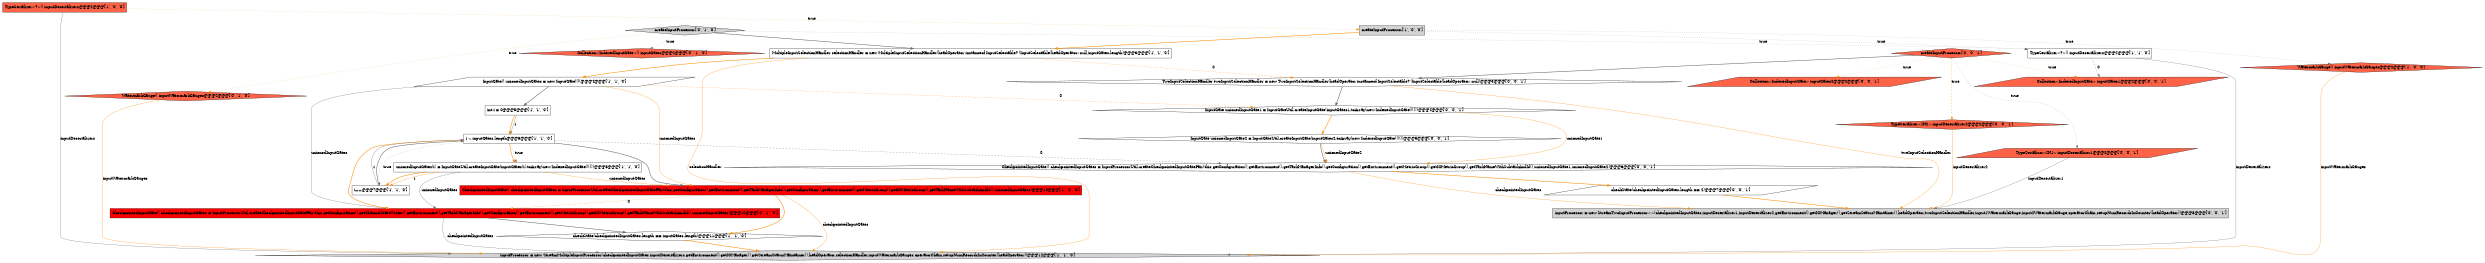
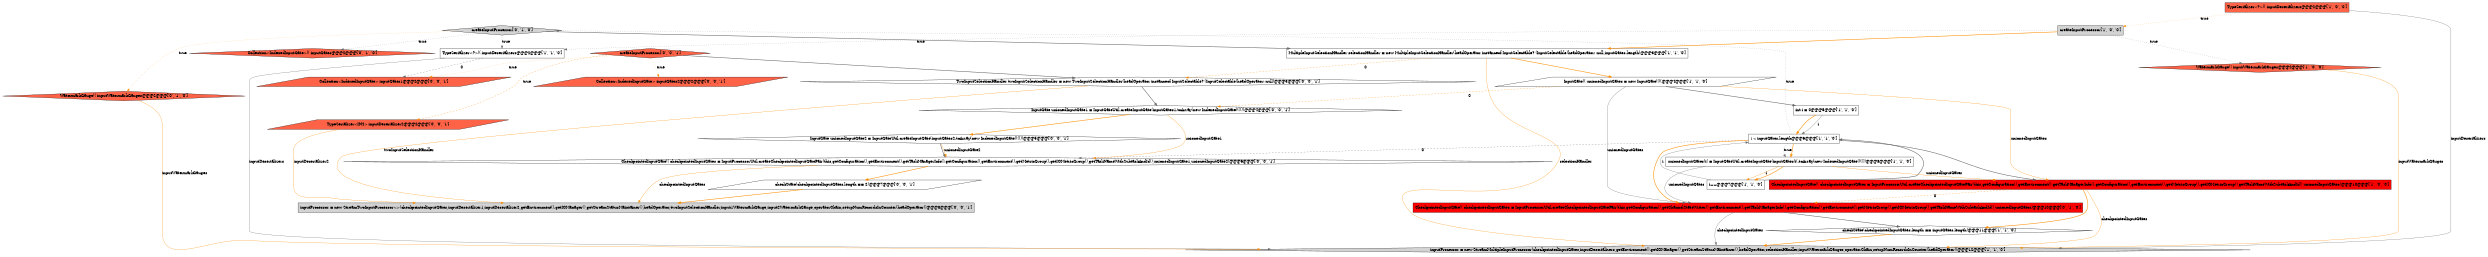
node "TypeSerializer<IN2> inputDeserializer2@@@2@@@['0', '0', '1']": shape diamond -> parallelogram
edge "i < inputGates.length@@@6@@@['1', '1', '0']" -> "i++@@@7@@@['1', '1', '0']": now "i < inputGates.length@@@6@@@['1', '1', '0']" -> "createInputProcessor['0', '1', '0']"
node "TypeSerializer<IN1> inputDeserializer1@@@2@@@['0', '0', '1']": removed
